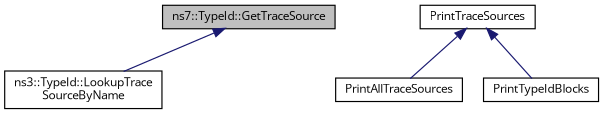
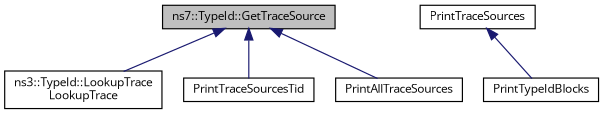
edge "PrintAllTraceSources" -> "PrintTraceSources": now "PrintAllTraceSources" -> "ns7::TypeId::GetTraceSource"
node "ns3::TypeId::LookupTrace SourceByName": label "ns3::TypeId::LookupTrace SourceByName" -> "ns3::TypeId::LookupTrace LookupTrace"
node "PrintTraceSourcesTid": added
